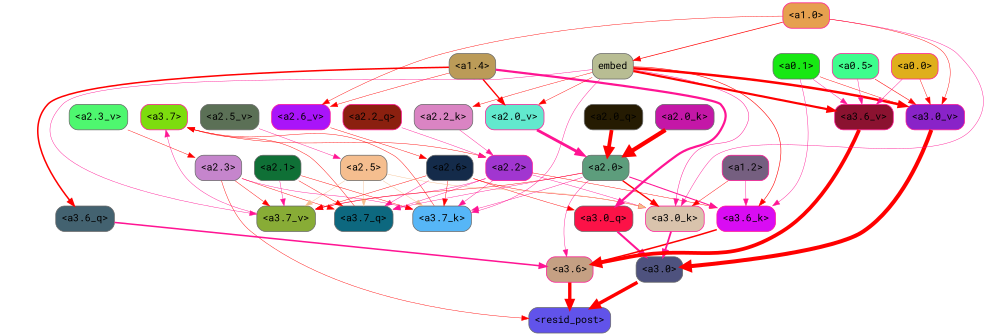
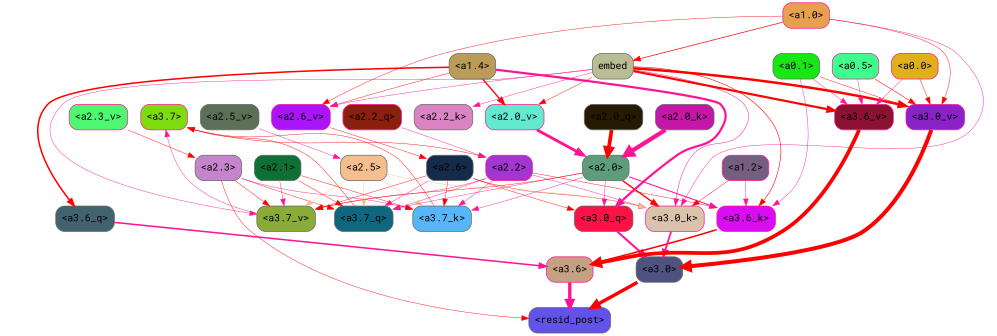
edge "embed" -> "<a2.2_k>": color red -> deeppink
node "<a2.3_v>": color gray40 -> deeppink
edge "<a2.2_k>" -> "<a2.2>": removed
edge "<a2.0_k>" -> "<a2.0>": color red -> deeppink
edge "embed" -> "<a3.7_k>": now "embed" -> "<a2.6_v>"
edge "<a2.0>" -> "<a3.6>": now "<a2.0>" -> "<a3.0_q>"
edge "<a3.6>" -> "<resid_post>": color red -> deeppink
